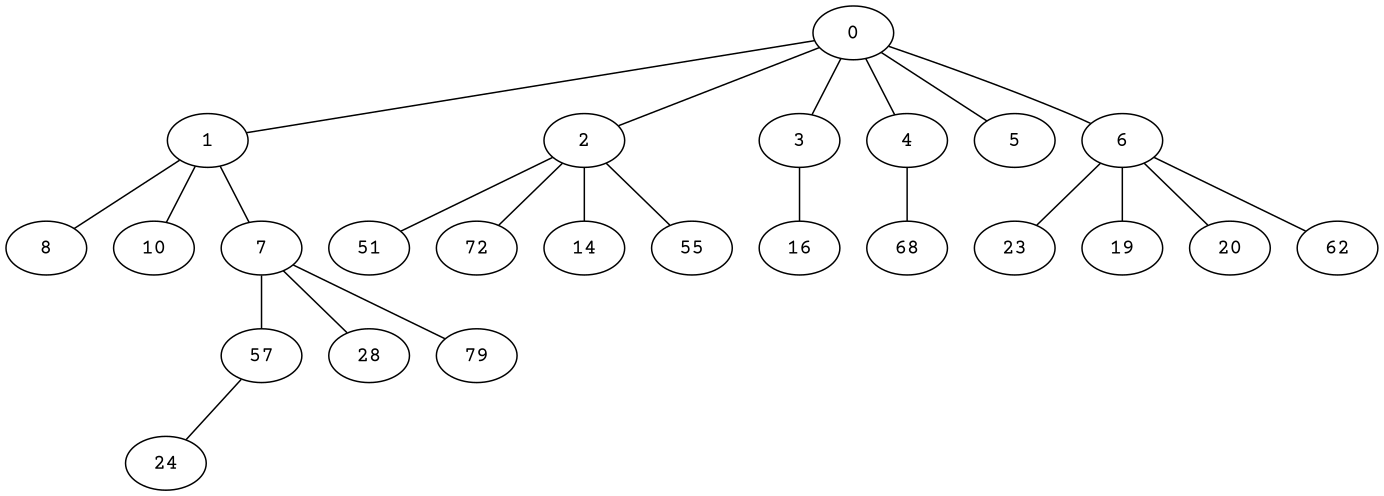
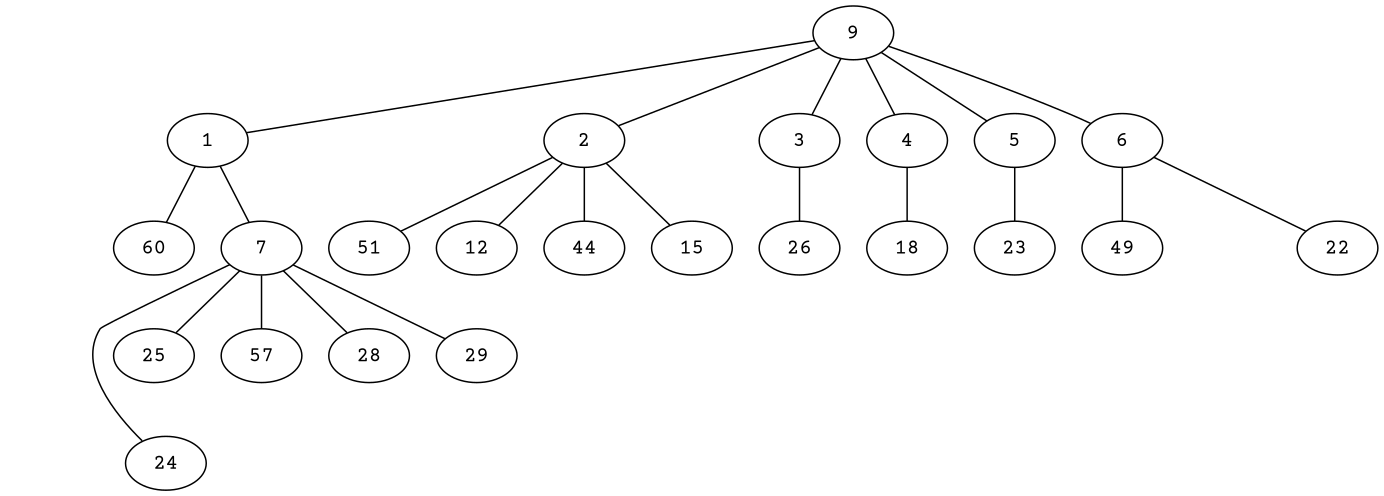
node "0": label "0" -> "9"
edge "6" -- "23": now "5" -- "23"
node "8": removed
node "10": label "10" -> "60"
node "72": label "72" -> "12"
node "14": label "14" -> "44"
node "55": label "55" -> "15"
node "16": label "16" -> "26"
node "68": label "68" -> "18"
node "19": label "19" -> "49"
node "20": removed
node "62": label "62" -> "22"
node "25": added
node "79": label "79" -> "29"
edge "57" -- "24": now "7" -- "24"
